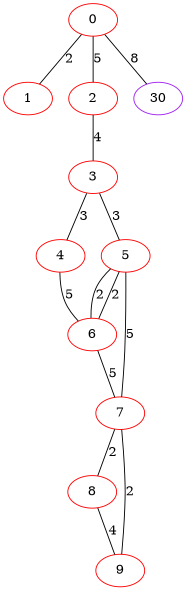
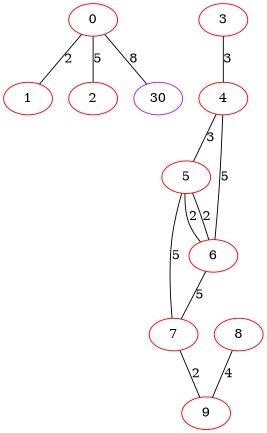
edge "2" -- "3": removed, label "4"
edge "3" -- "5": now "4" -- "5"
edge "7" -- "8": removed, label "2"
